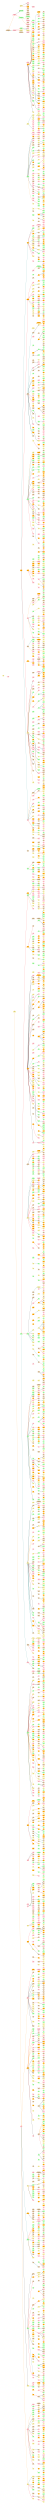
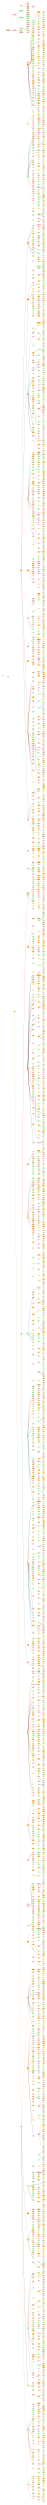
node "periode": fillcolor lightpink -> palegreen
